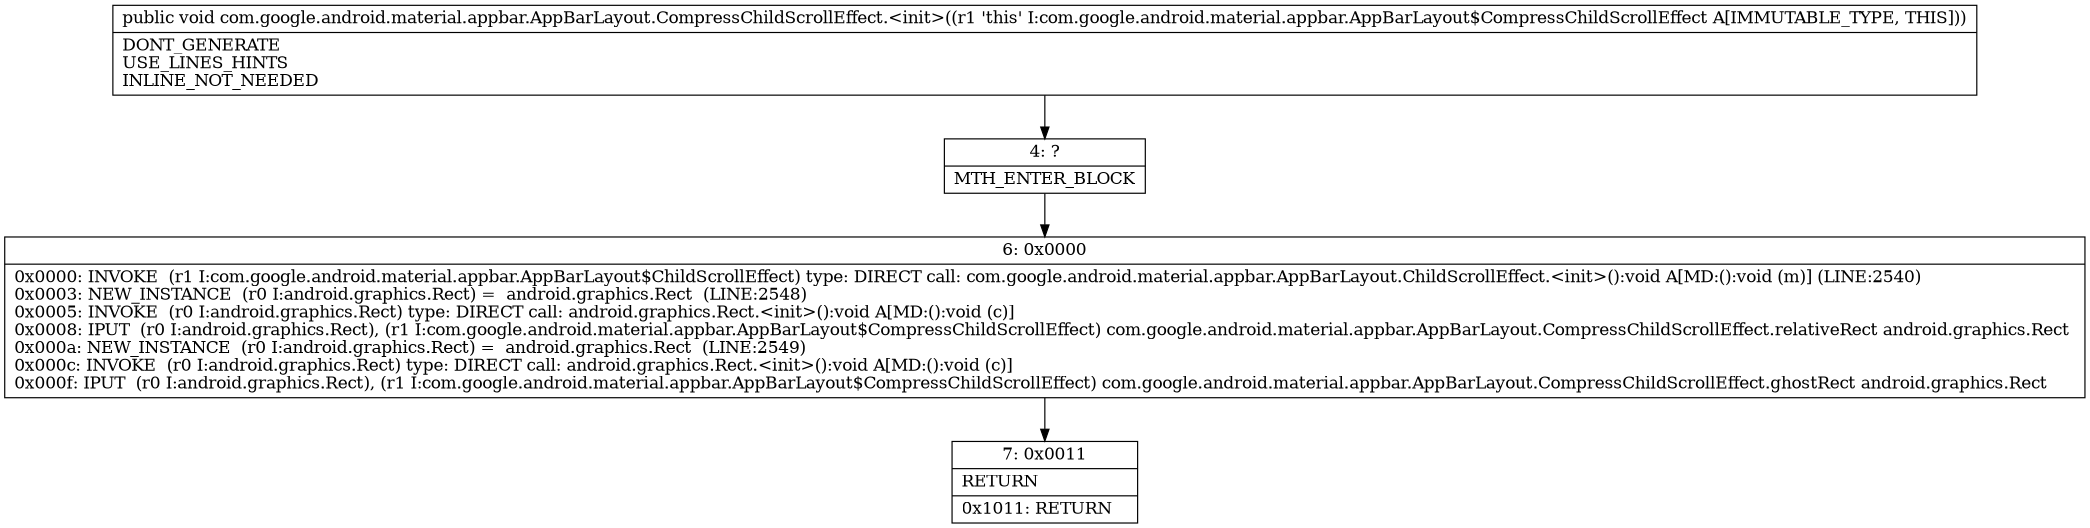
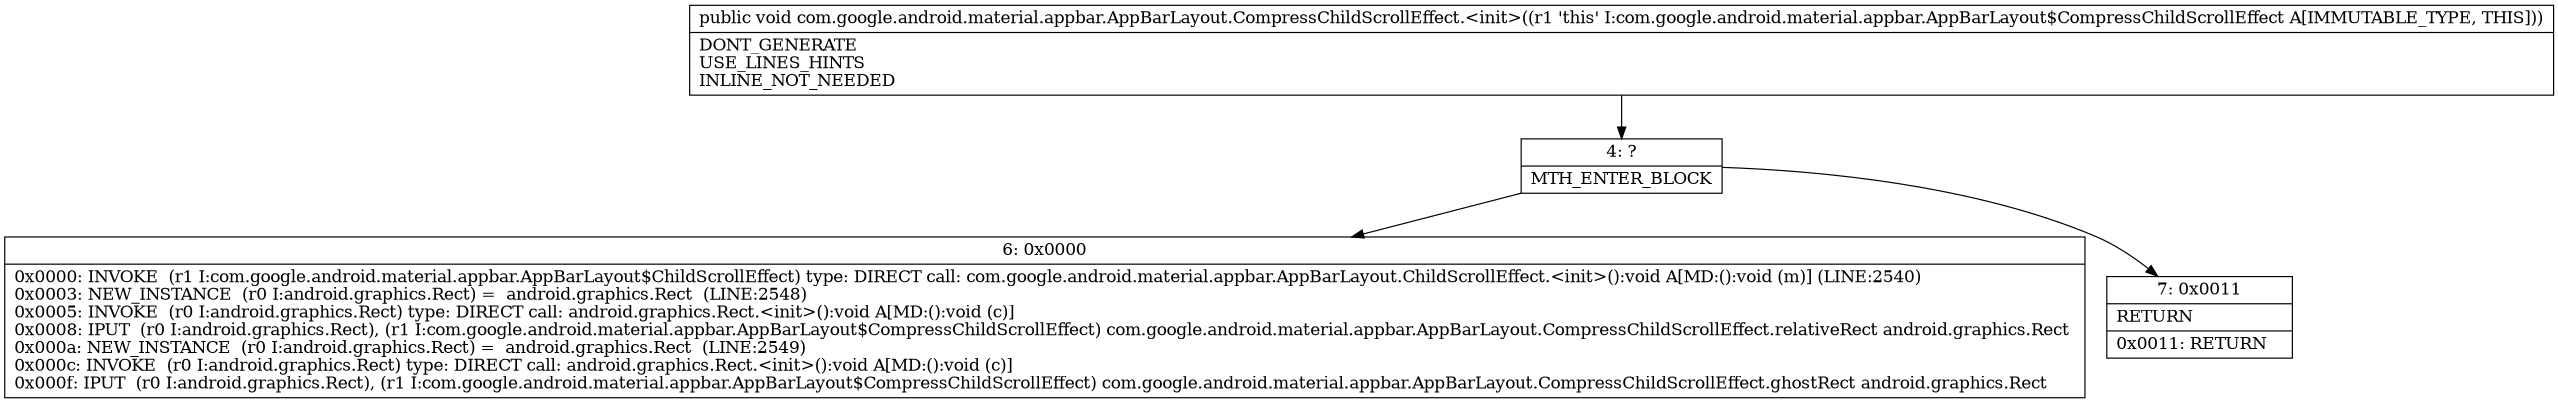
edge "6: 0x0000" -> "7: 0x0011": now "4: ?" -> "7: 0x0011"
node "7: 0x0011": text "0x1011: RETURN" -> "0x0011: RETURN"
